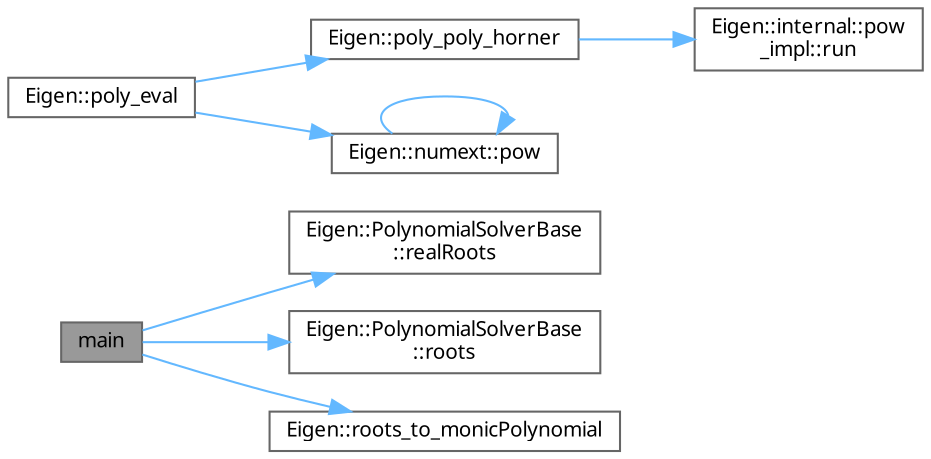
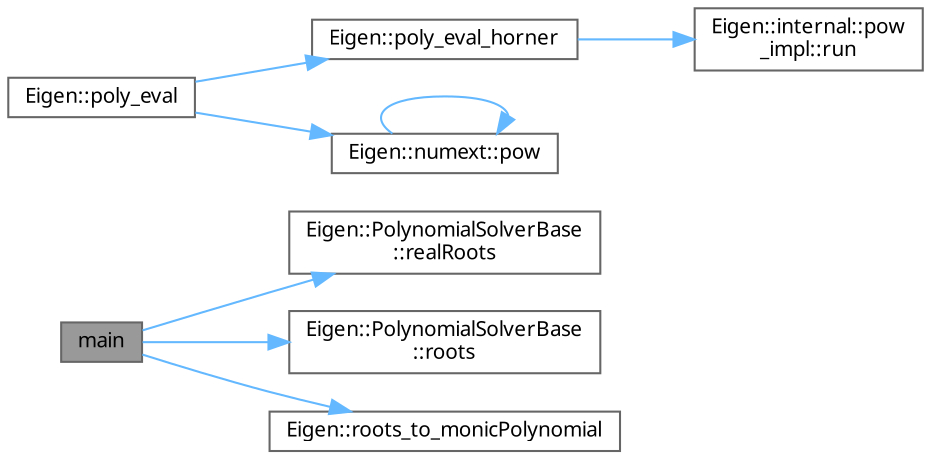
node "Eigen::poly_poly_horner": label "Eigen::poly_poly_horner" -> "Eigen::poly_eval_horner"
